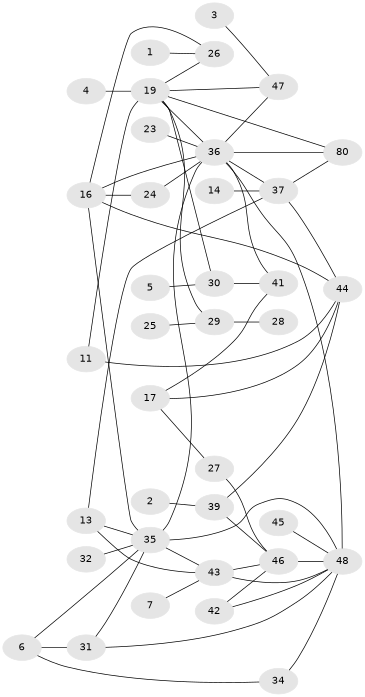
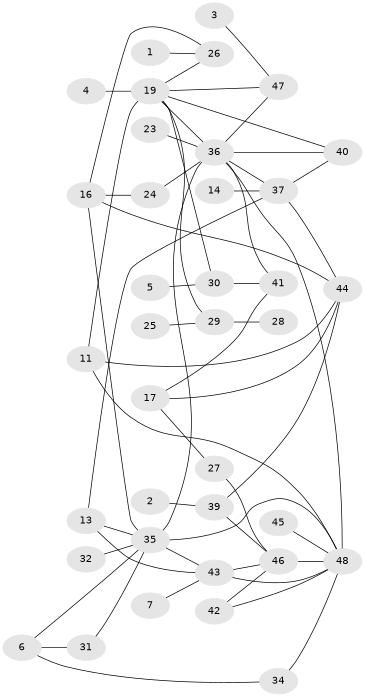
node "80": label "80" -> "40"
edge "36" -- "16": removed
edge "48" -- "31": now "48" -- "11"
